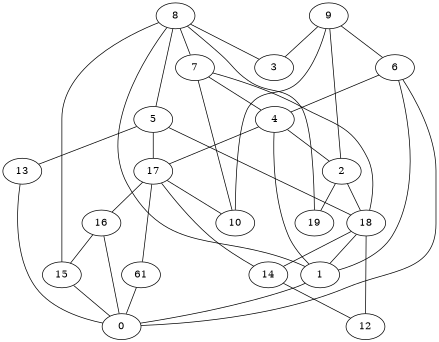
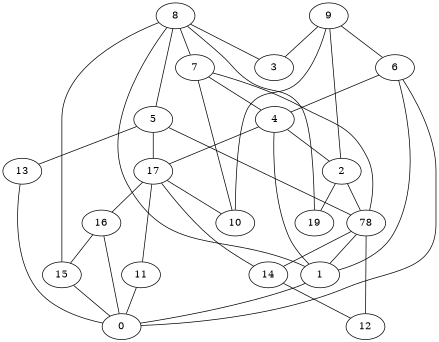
node "18": label "18" -> "78"
node "61": label "61" -> "11"
